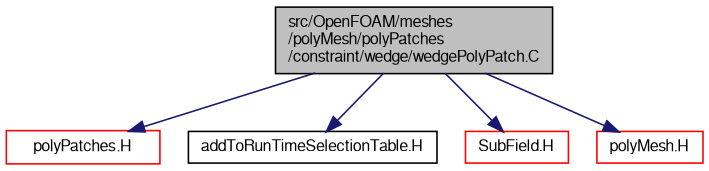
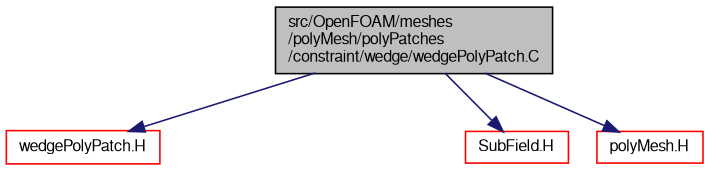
node "polyPatches.H": label "polyPatches.H" -> "wedgePolyPatch.H"
node "addToRunTimeSelectionTable.H": removed
